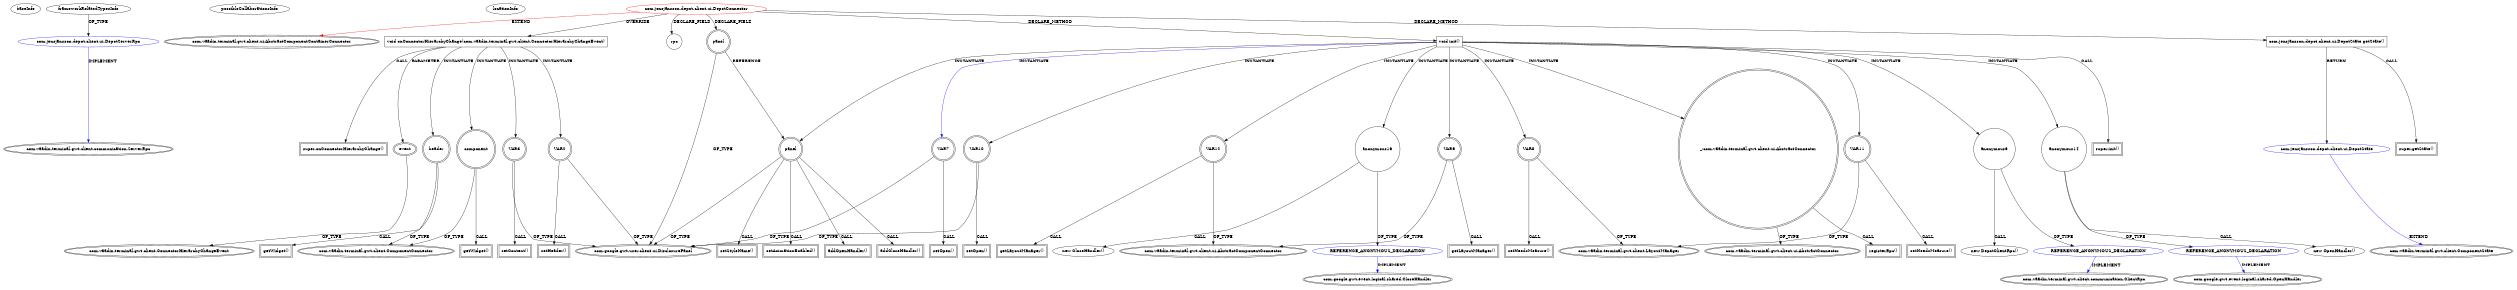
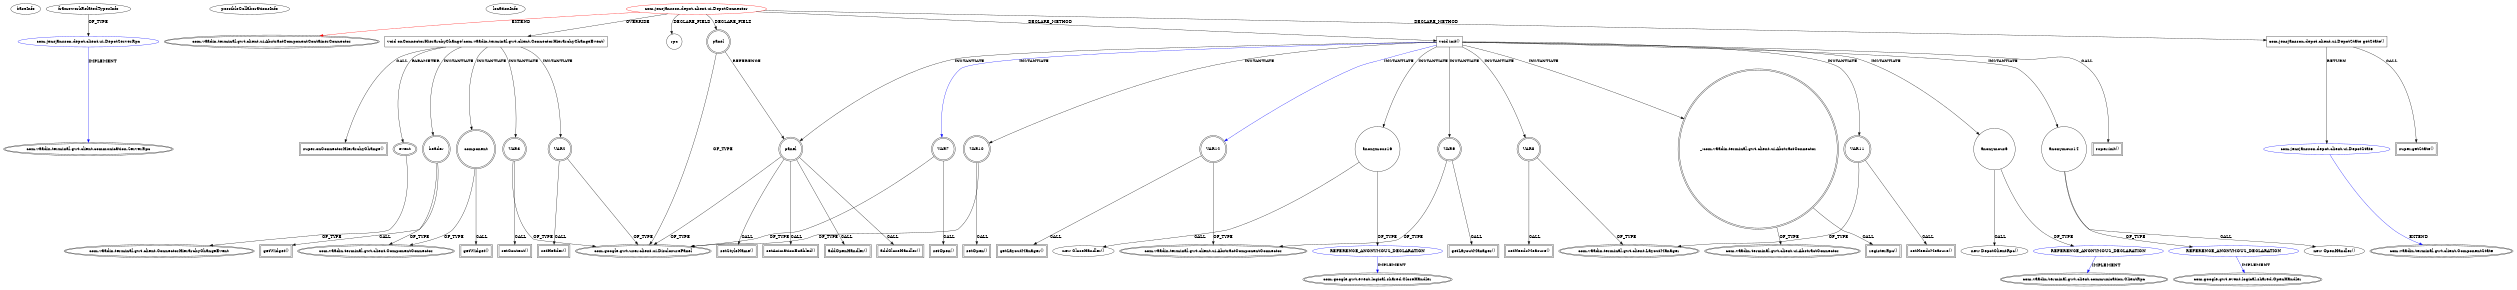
edge "void init()" -> "VAR12": color black -> blue
